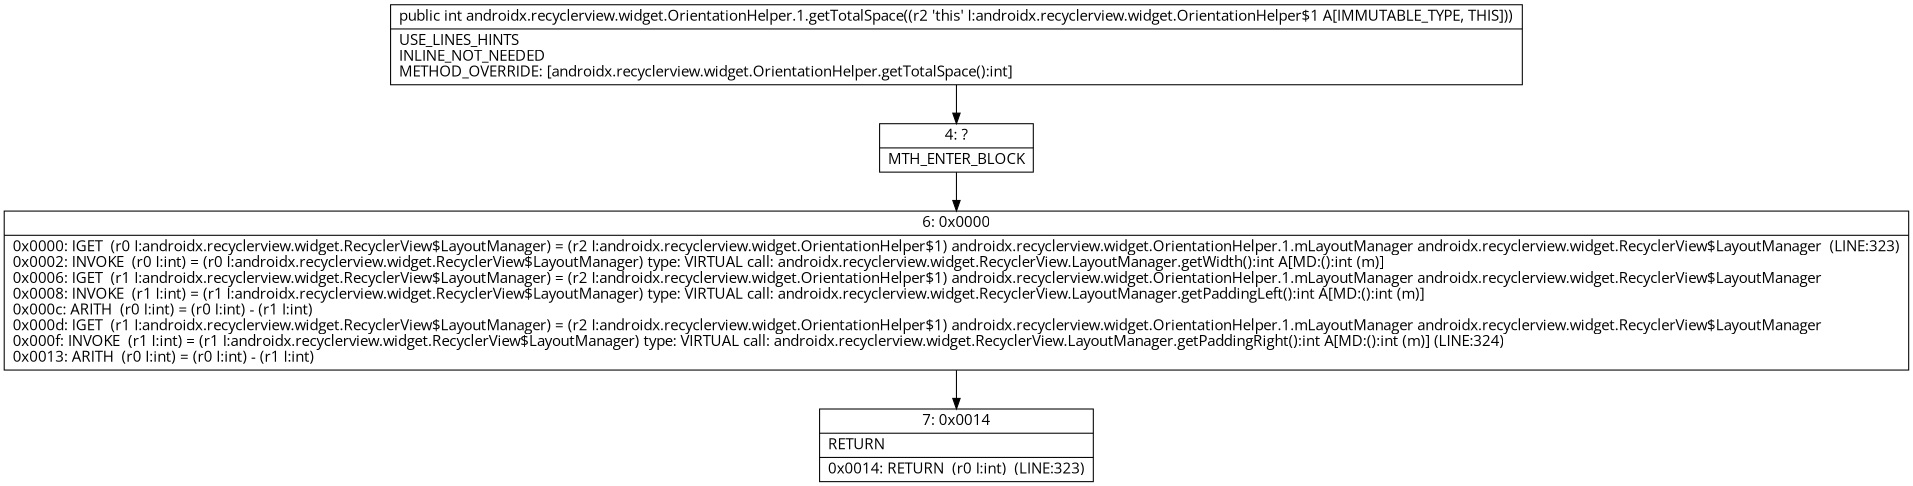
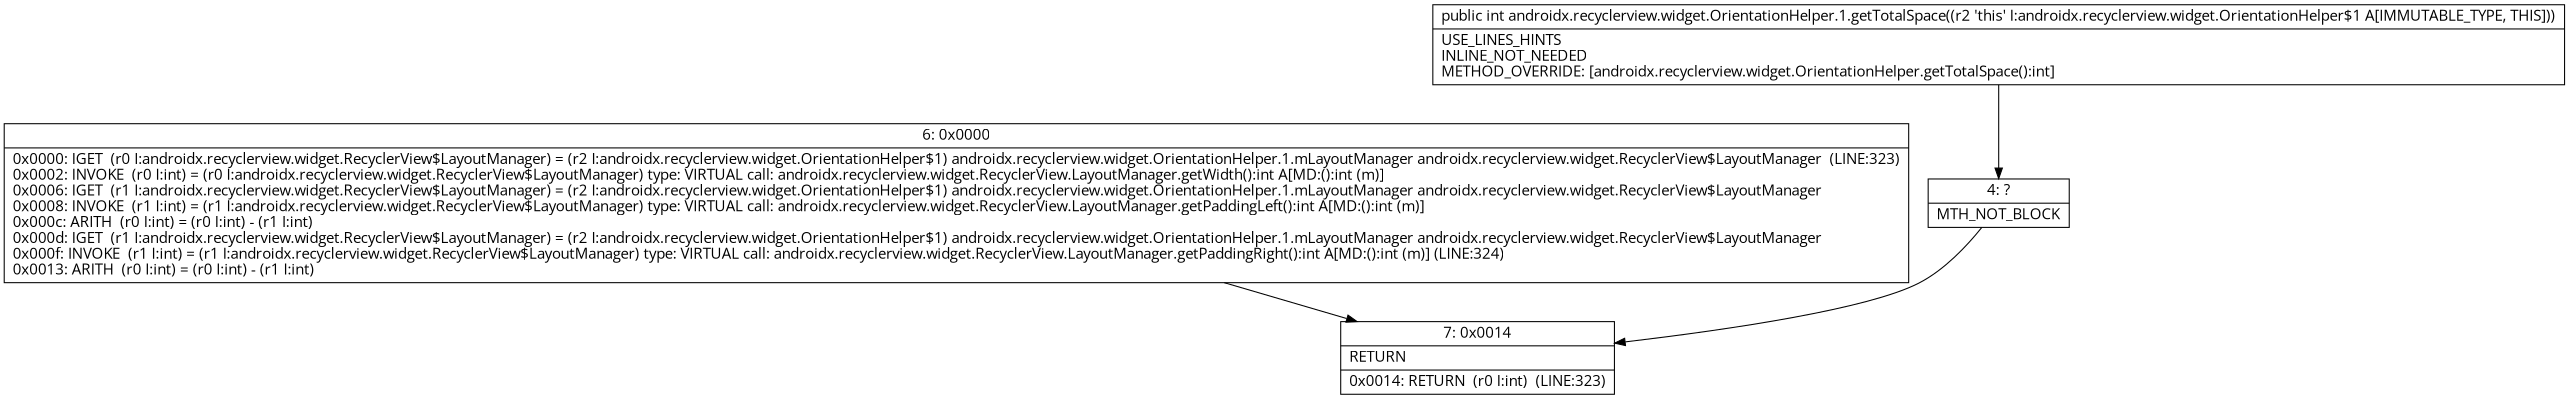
node "4: ?": text "MTH_ENTER_BLOCK" -> "MTH_NOT_BLOCK"
edge "4: ?" -> "6: 0x0000": now "4: ?" -> "7: 0x0014"
